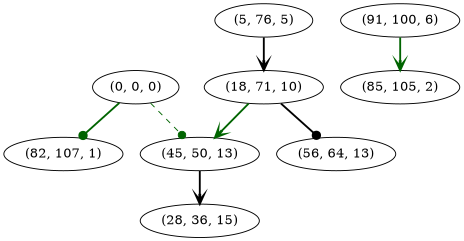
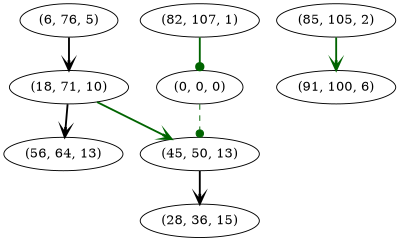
node "(5, 76, 5)": label "(5, 76, 5)" -> "(6, 76, 5)"
edge "(91, 100, 6)" -> "(85, 105, 2)": reversed
edge "(0, 0, 0)" -> "(82, 107, 1)": reversed
edge "(18, 71, 10)" -> "(56, 64, 13)": arrowhead dot -> vee
